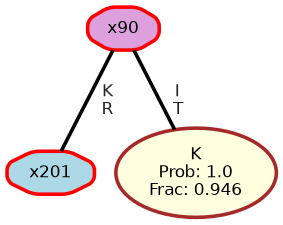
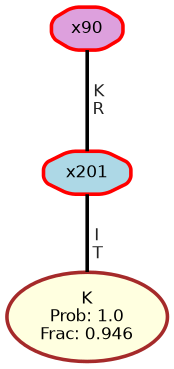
edge "x90" -- "K Prob: 1.0 Frac: 0.946": now "x201" -- "K Prob: 1.0 Frac: 0.946"
